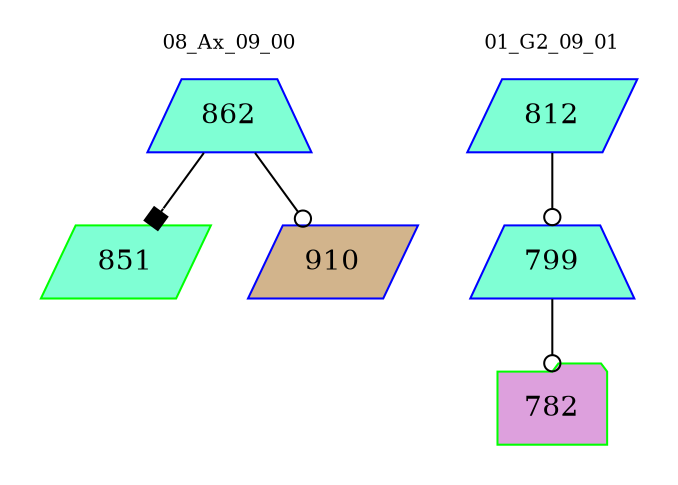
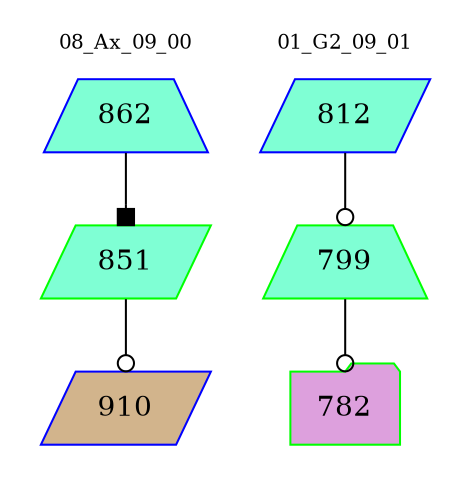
edge "862" -> "910": now "851" -> "910"
node "799": color blue -> green
